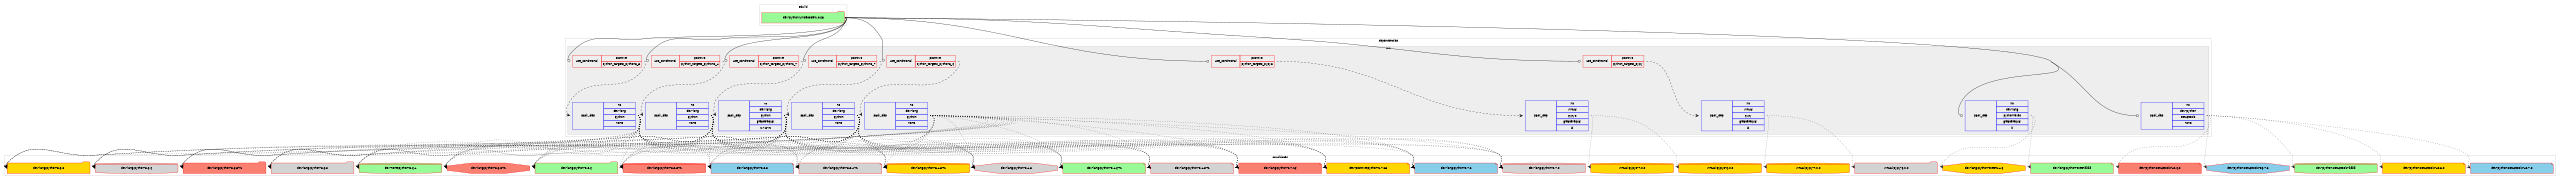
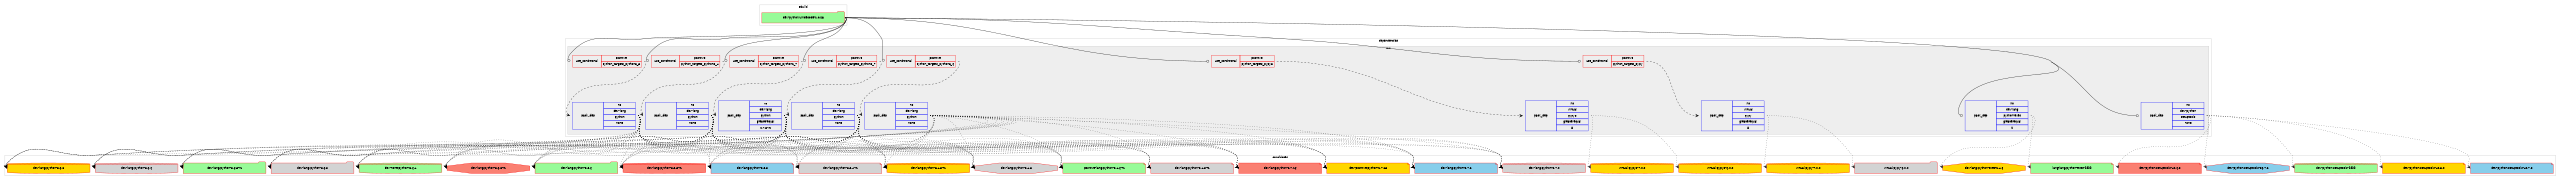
node "dev-lang/python-3.6.8": shape folder -> cylinder
node "dev-lang/python-3.6.5-r1": fillcolor salmon -> palegreen
node "dev-lang/python-3.4.6-r1": label "dev-lang/python-3.4.6-r1" -> "positive-lang/python-3.4.6-r1"
node "dev-lang/python-exec-9999": label "dev-lang/python-exec-9999" -> "lang-lang/python-exec-9999"
